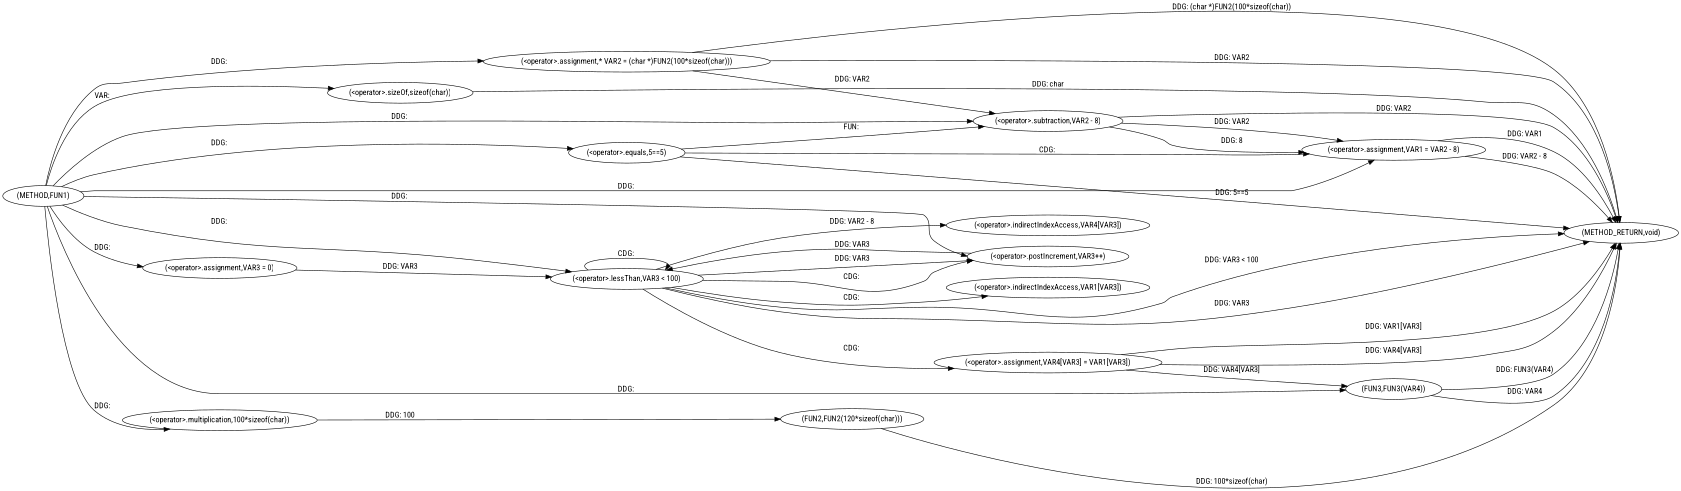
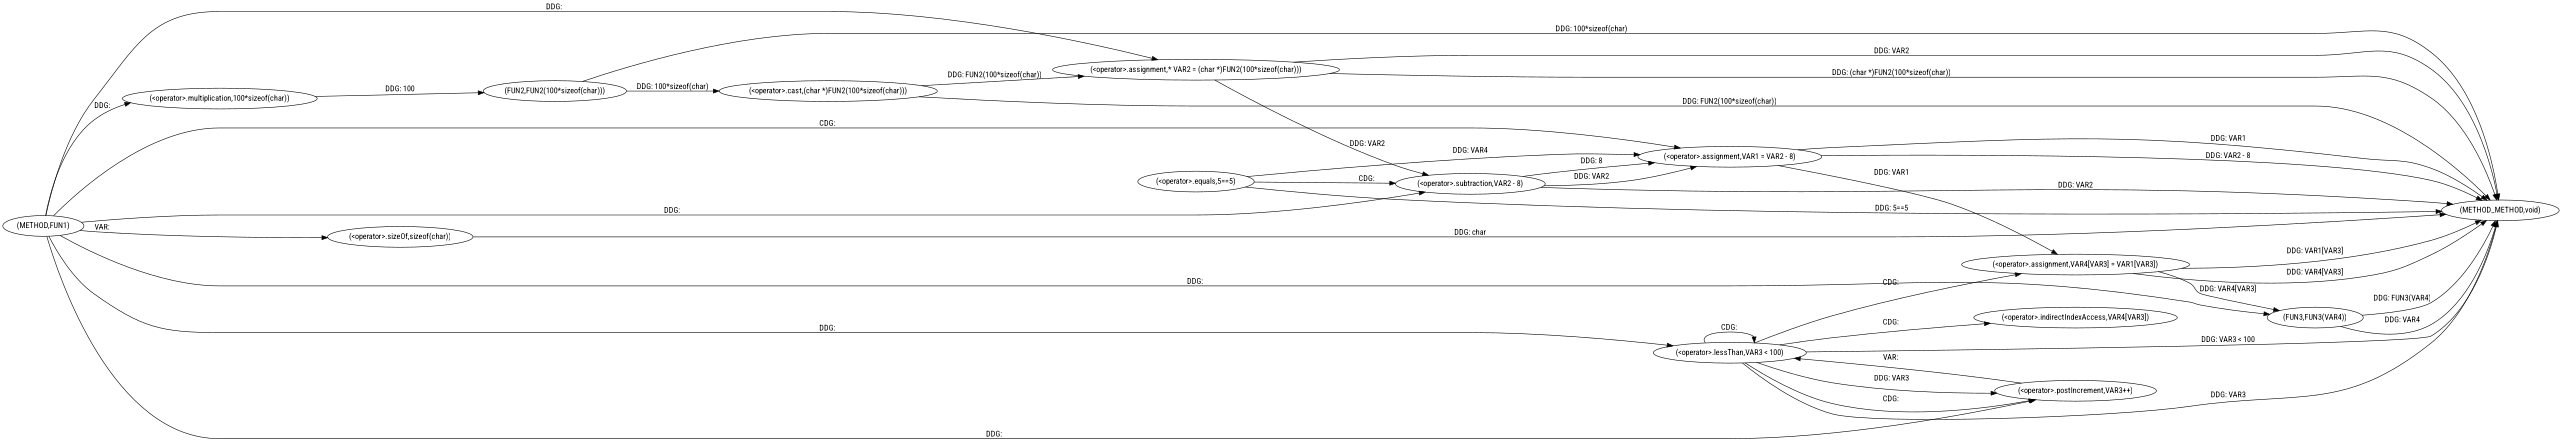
node "(<operator>.cast,(char *)FUN2(100*sizeof(char)))": added
edge "(<operator>.equals,5==5)" -> "(<operator>.subtraction,VAR2 - 8)": label "FUN: " -> "CDG: "
edge "(METHOD,FUN1)" -> "(<operator>.equals,5==5)": removed, label "DDG:"
edge "(<operator>.equals,5==5)" -> "(<operator>.assignment,VAR1 = VAR2 - 8)": label "CDG: " -> "DDG: VAR4"
edge "(METHOD,FUN1)" -> "(<operator>.assignment,VAR1 = VAR2 - 8)": label "DDG: " -> "CDG: "
edge "(<operator>.assignment,VAR1 = VAR2 - 8)" -> "(<operator>.assignment,VAR4[VAR3] = VAR1[VAR3])": added, label "DDG: VAR1"
edge "(<operator>.lessThan,VAR3 < 100)" -> "(<operator>.indirectIndexAccess,VAR4[VAR3])": label "DDG: VAR2 - 8" -> "CDG: "
node "(METHOD_RETURN,void)": label "(METHOD_RETURN,void)" -> "(METHOD_METHOD,void)"
edge "(<operator>.postIncrement,VAR3++)" -> "(<operator>.lessThan,VAR3 < 100)": label "DDG: VAR3" -> "VAR: "
node "(<operator>.assignment,VAR3 = 0)": removed
node "(<operator>.indirectIndexAccess,VAR1[VAR3])": removed
node "(FUN2,FUN2(120*sizeof(char)))": label "(FUN2,FUN2(120*sizeof(char)))" -> "(FUN2,FUN2(100*sizeof(char)))"
